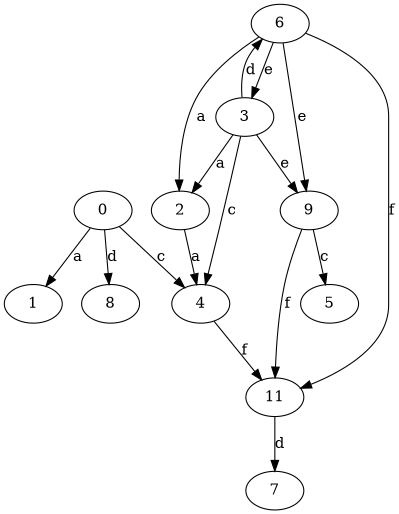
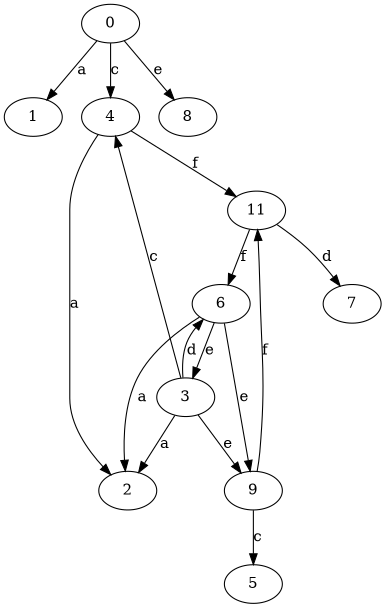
edge "6" -> "11": reversed
edge "2" -> "4": reversed
edge "0" -> "8": label "d" -> "e"
